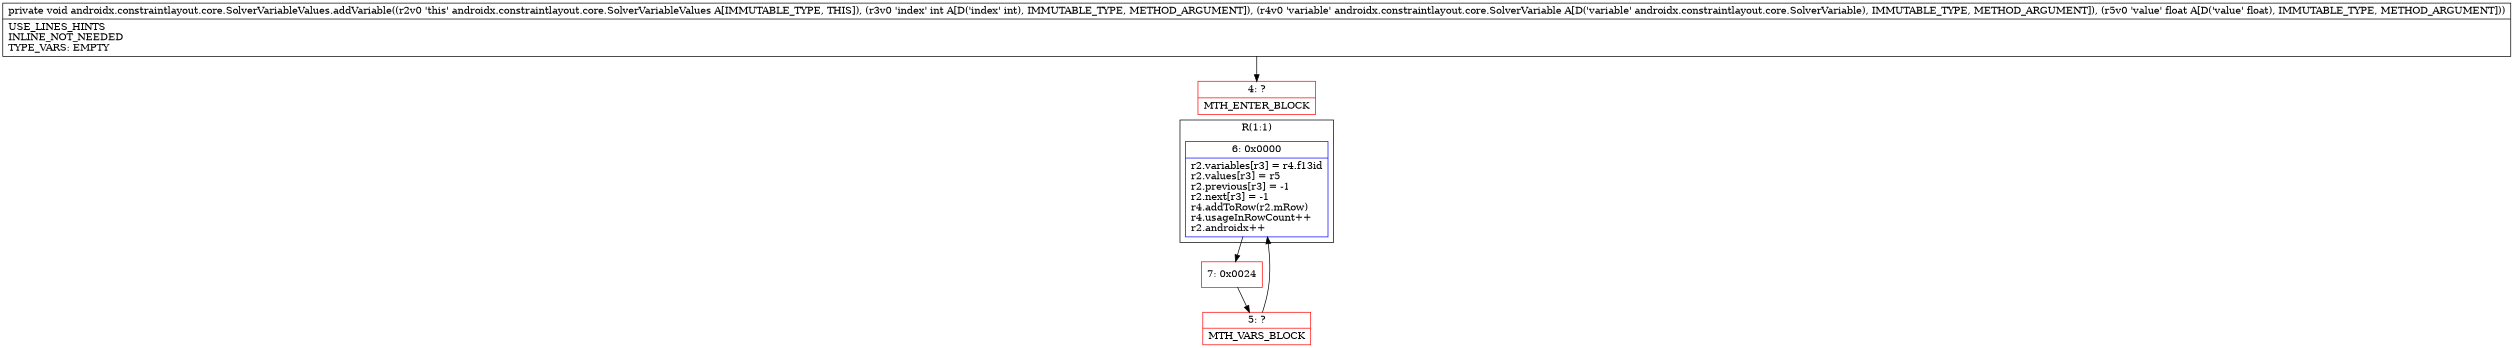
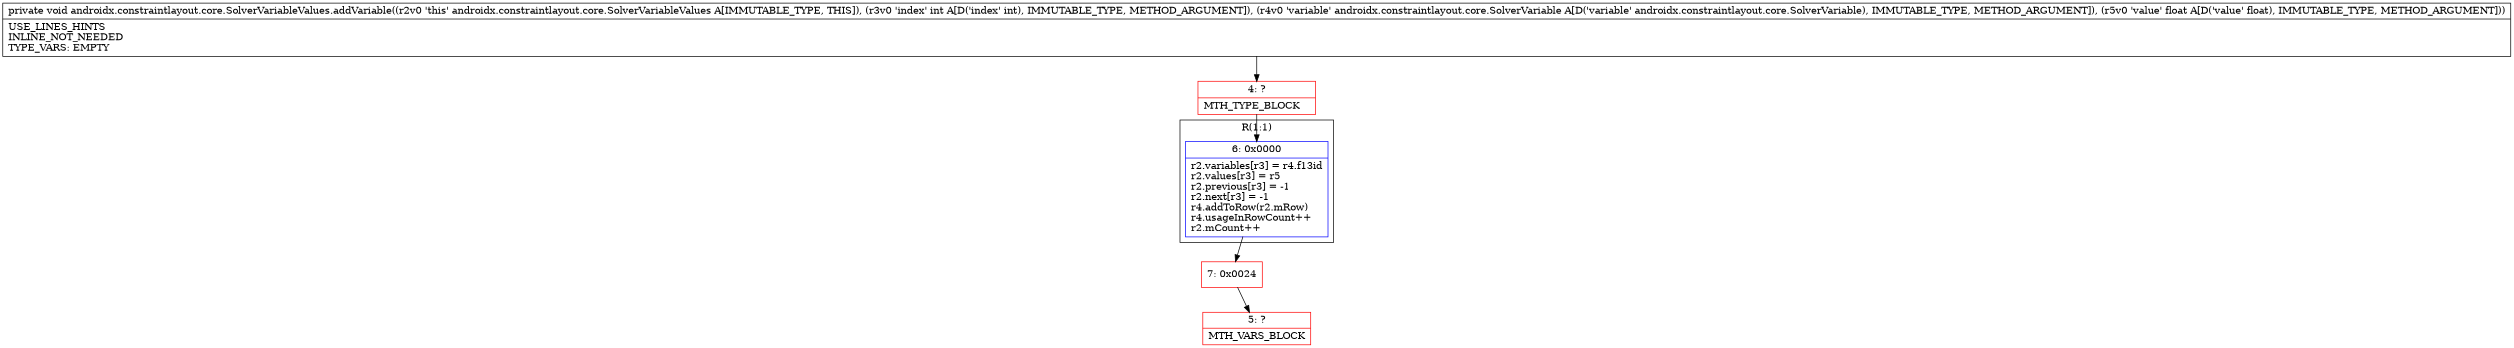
node "4: ?": text "MTH_ENTER_BLOCK" -> "MTH_TYPE_BLOCK"
node "6: 0x0000": text "r2.androidx++" -> "r2.mCount++"
edge "5: ?" -> "6: 0x0000": now "4: ?" -> "6: 0x0000"
